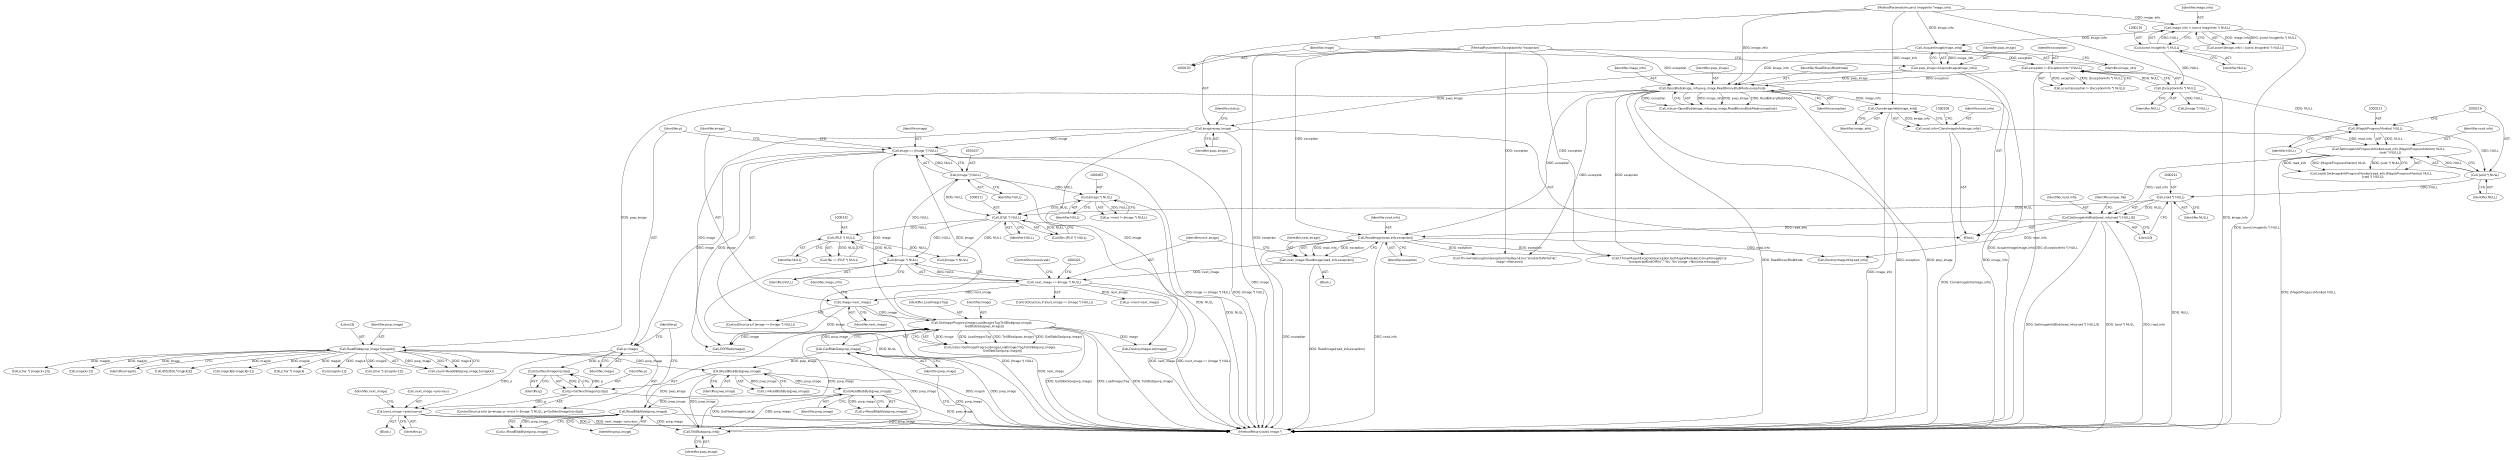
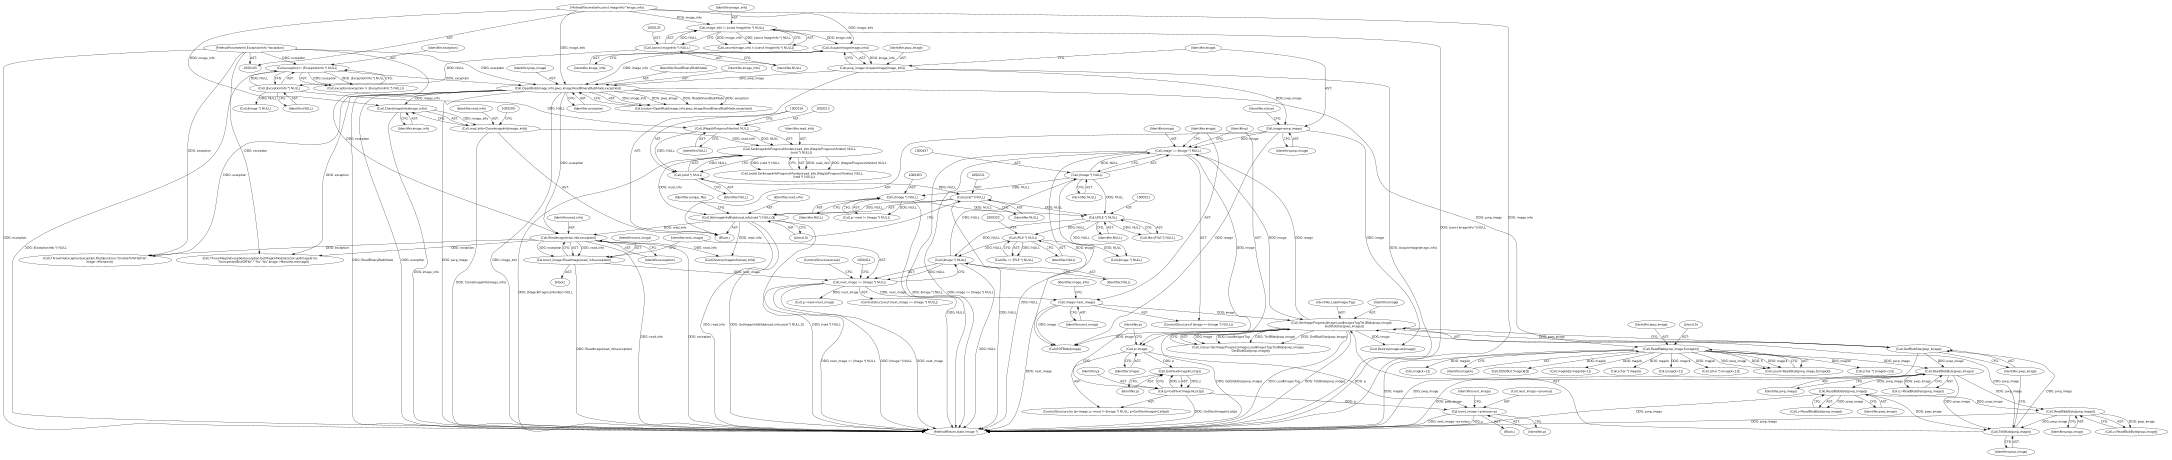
node "(Call,assert(exception != (ExceptionInfo *) NULL))": label "(Call,assert(exception != (ExceptionInfo *) NULL))" -> "(Call,exception(exception != (ExceptionInfo *) NULL))"
edge "(Call,image=pwp_image)" -> "(MethodReturn,static Image *)": removed, label "DDG: image"
edge "(Identifier,magick)" -> "(Call,ReadBlob(pwp_image,5,magick))": label "DDG: image" -> "AST: "
node "(Call,TellBlob(pwp_info))": label "(Call,TellBlob(pwp_info))" -> "(Call,TellBlob(pwp_image))"
